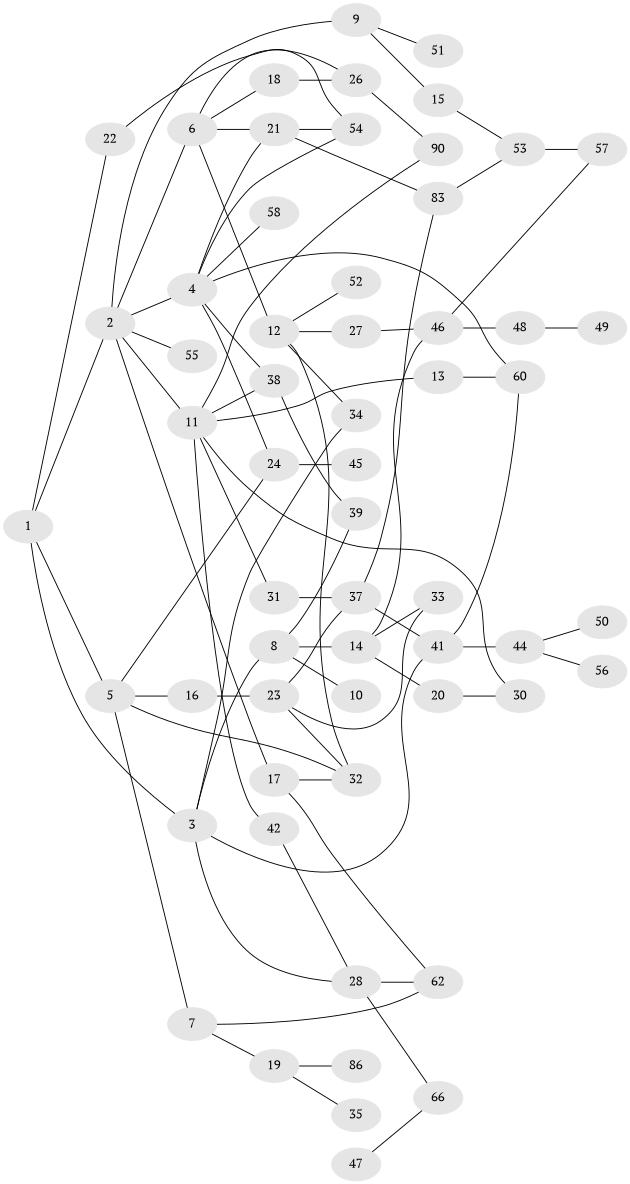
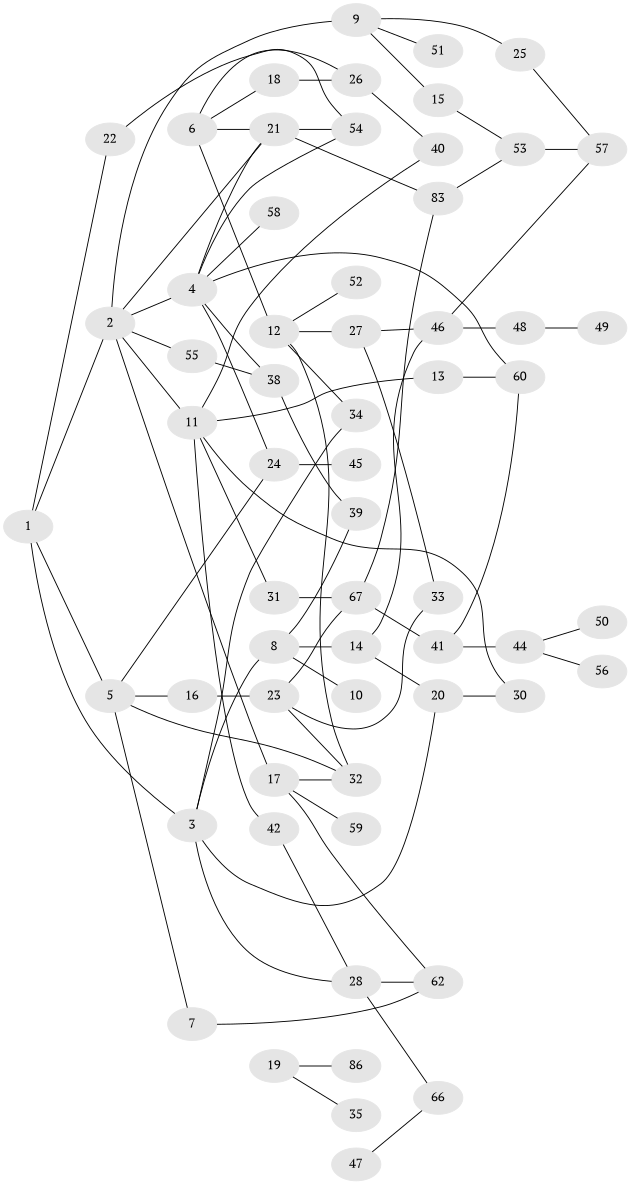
node "25": added
node "90": label "90" -> "40"
edge "6" -- "2": now "21" -- "2"
edge "38" -- "11": now "38" -- "55"
node "37": label "37" -> "67"
edge "33" -- "14": now "33" -- "27"
node "59": added
edge "41" -- "3": now "20" -- "3"
edge "7" -- "19": removed
